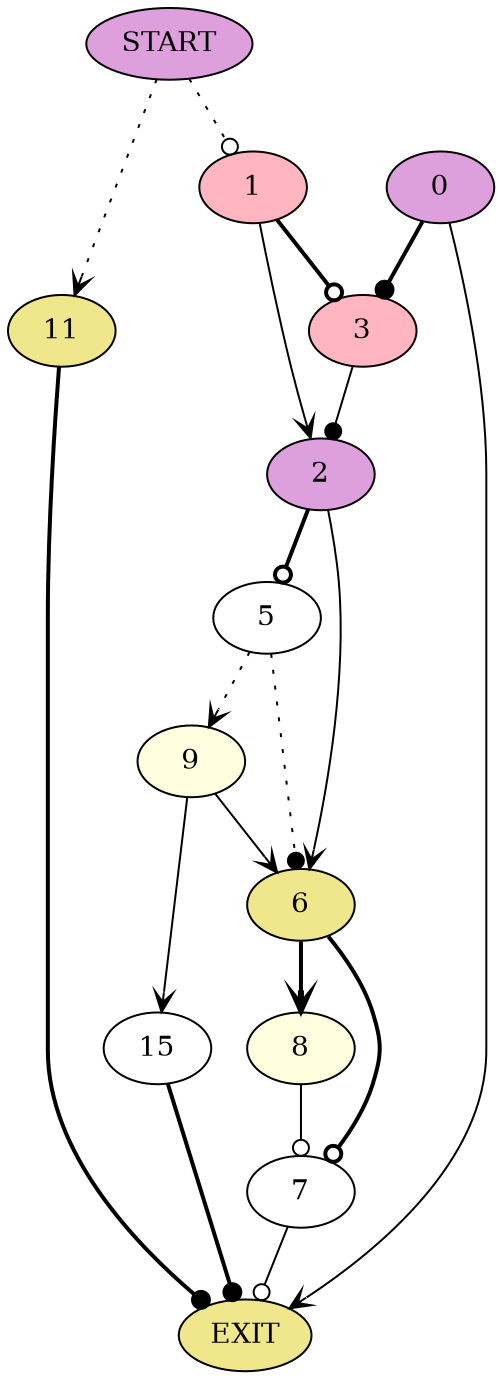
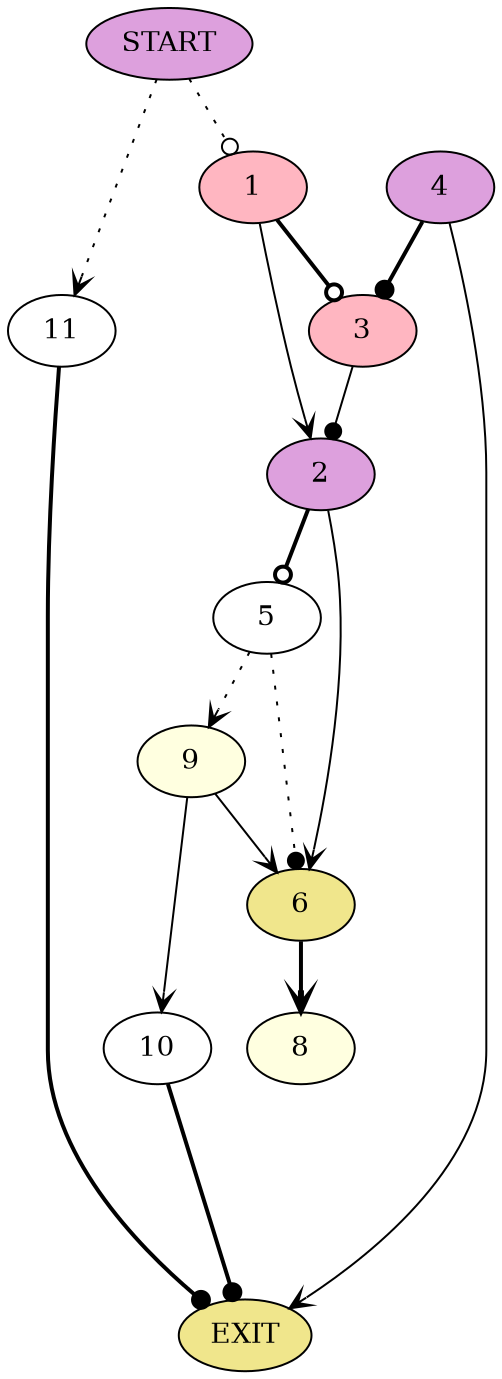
node "0": label "0" -> "4"
node "11": fillcolor khaki -> white
node "15": label "15" -> "10"
node "7": removed
